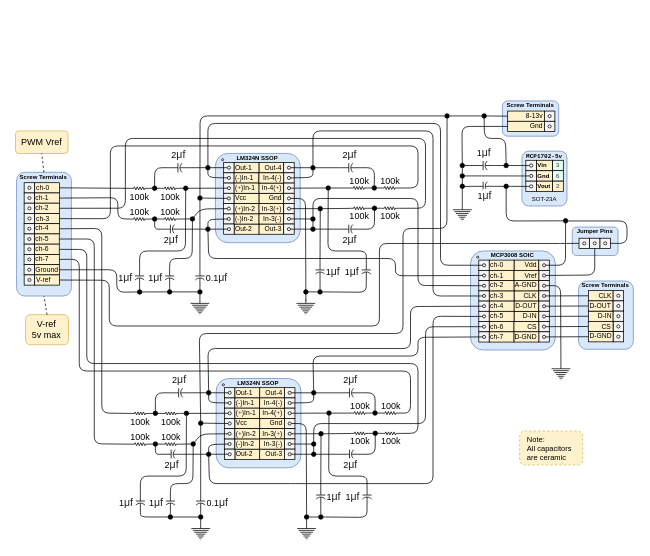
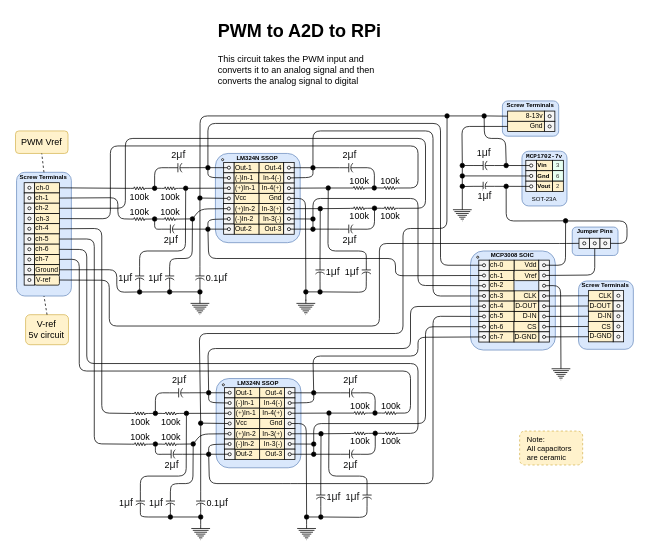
node "PWM to A2D to RPiThis circuit takes the PWM input and converts it to an analog signal and then converts the analog signal to digital": added
node "MCP1702-5v": label "MCP1702-5v" -> "MCP1702-7v"
node "Vref": shape rectangle -> rounded rectangle
node "V-ref": shape rectangle -> rounded rectangle
node "A-GND": removed
node "V-ref 5v max": label "V-ref 5v max" -> "V-ref 5v circuit"
